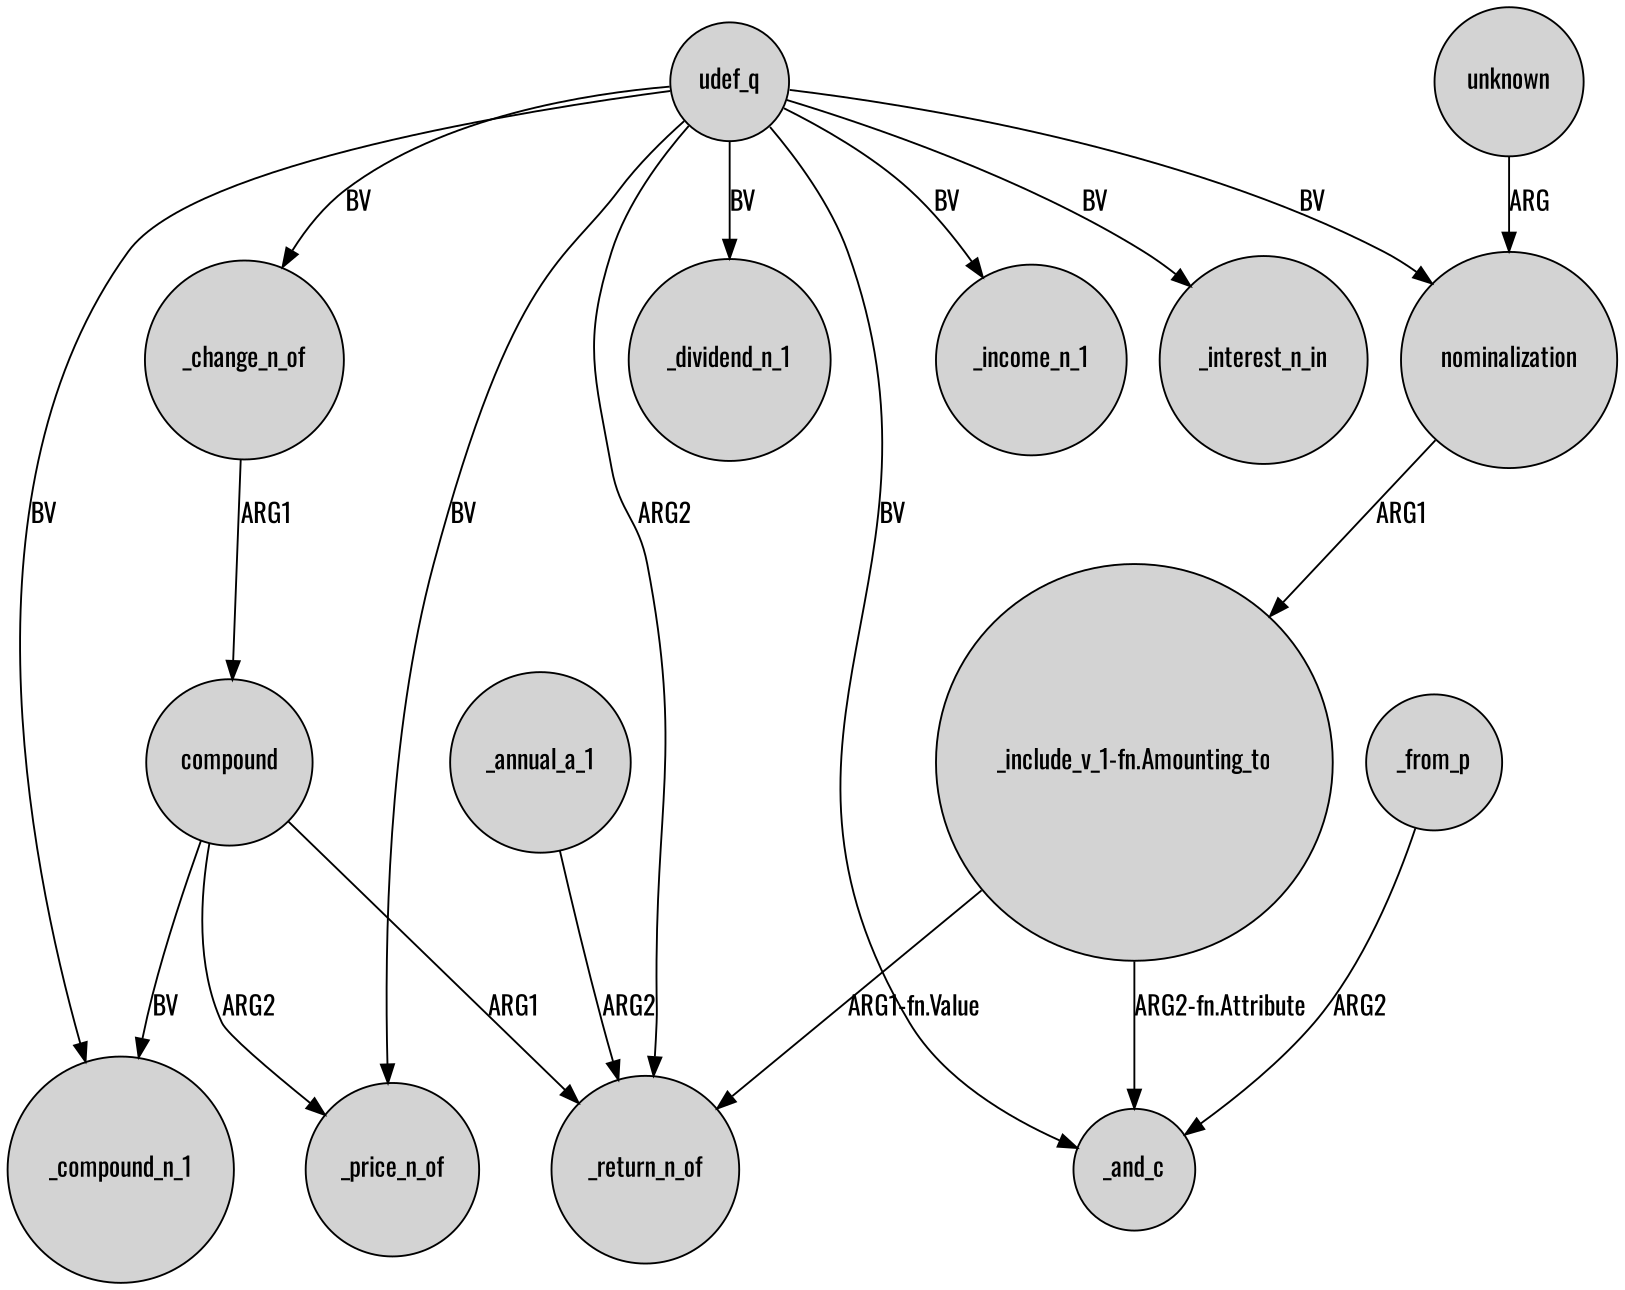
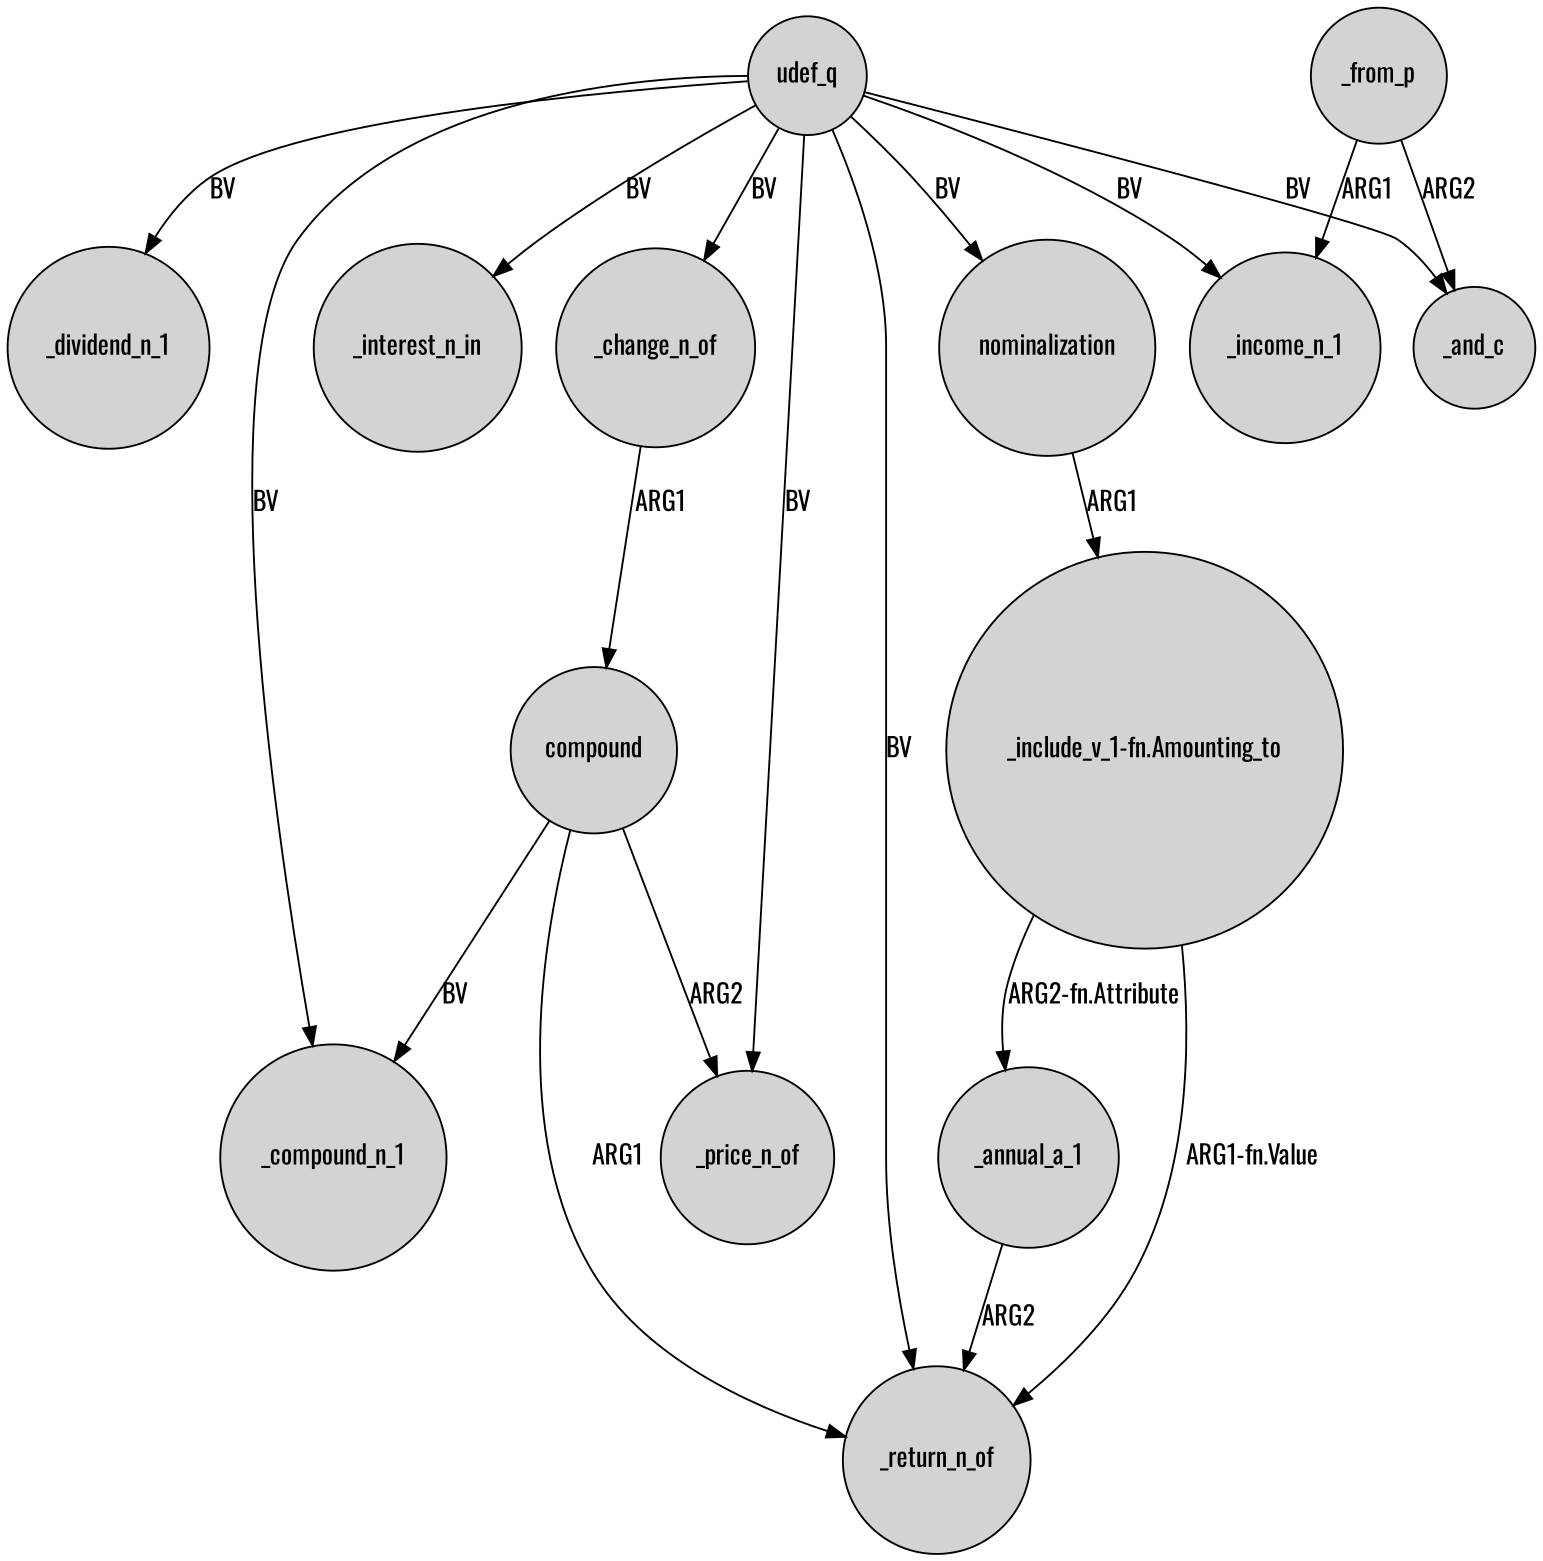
node "unknown": removed
edge "_from_p" -> "_income_n_1": added, label "ARG1"
edge "udef_q" -> "_return_n_of": label "ARG2" -> "BV"
edge "_include_v_1-fn.Amounting_to" -> "_and_c": now "_include_v_1-fn.Amounting_to" -> "_annual_a_1"
